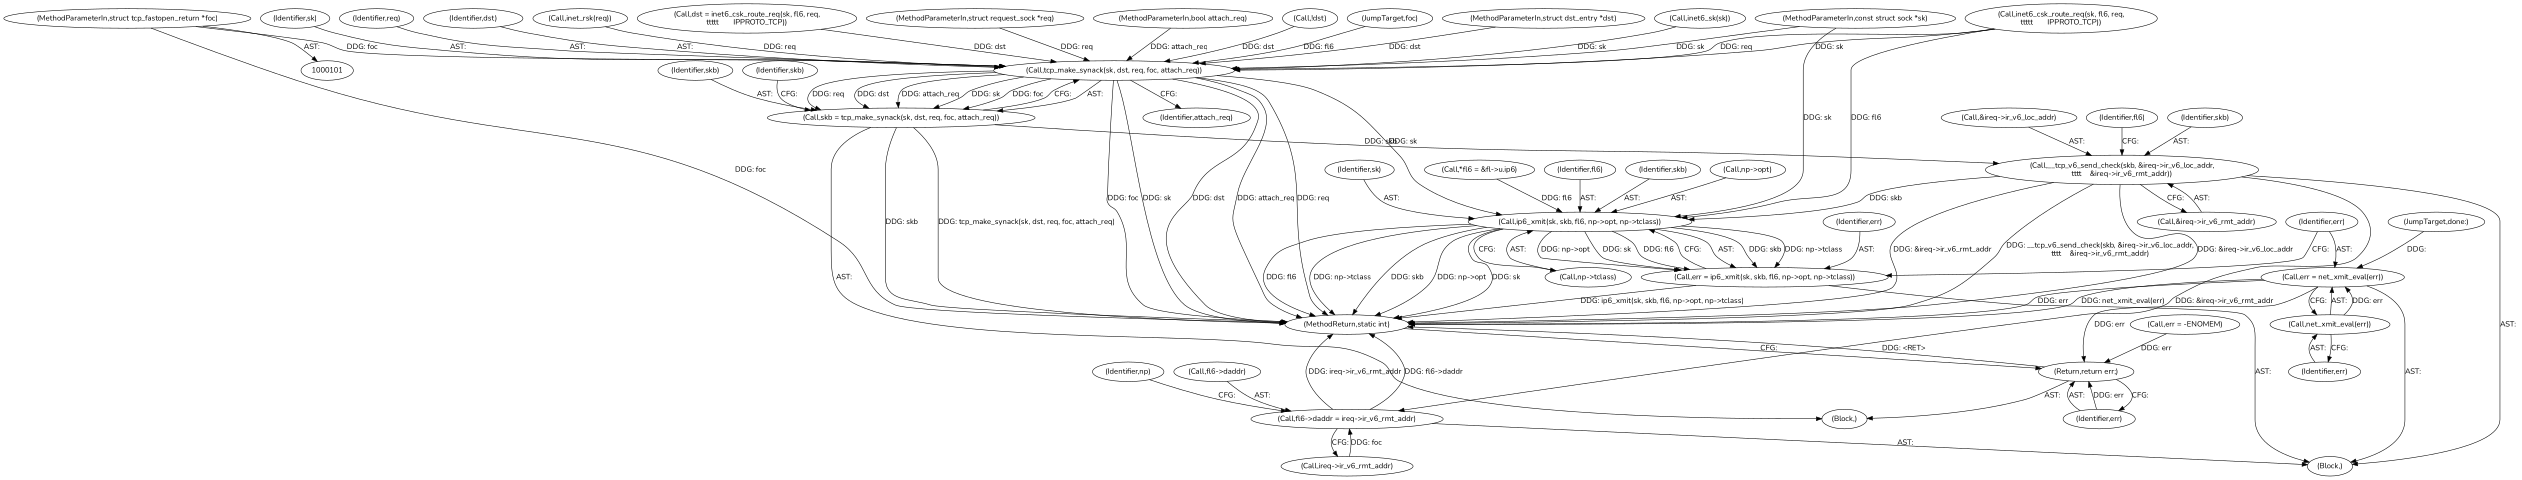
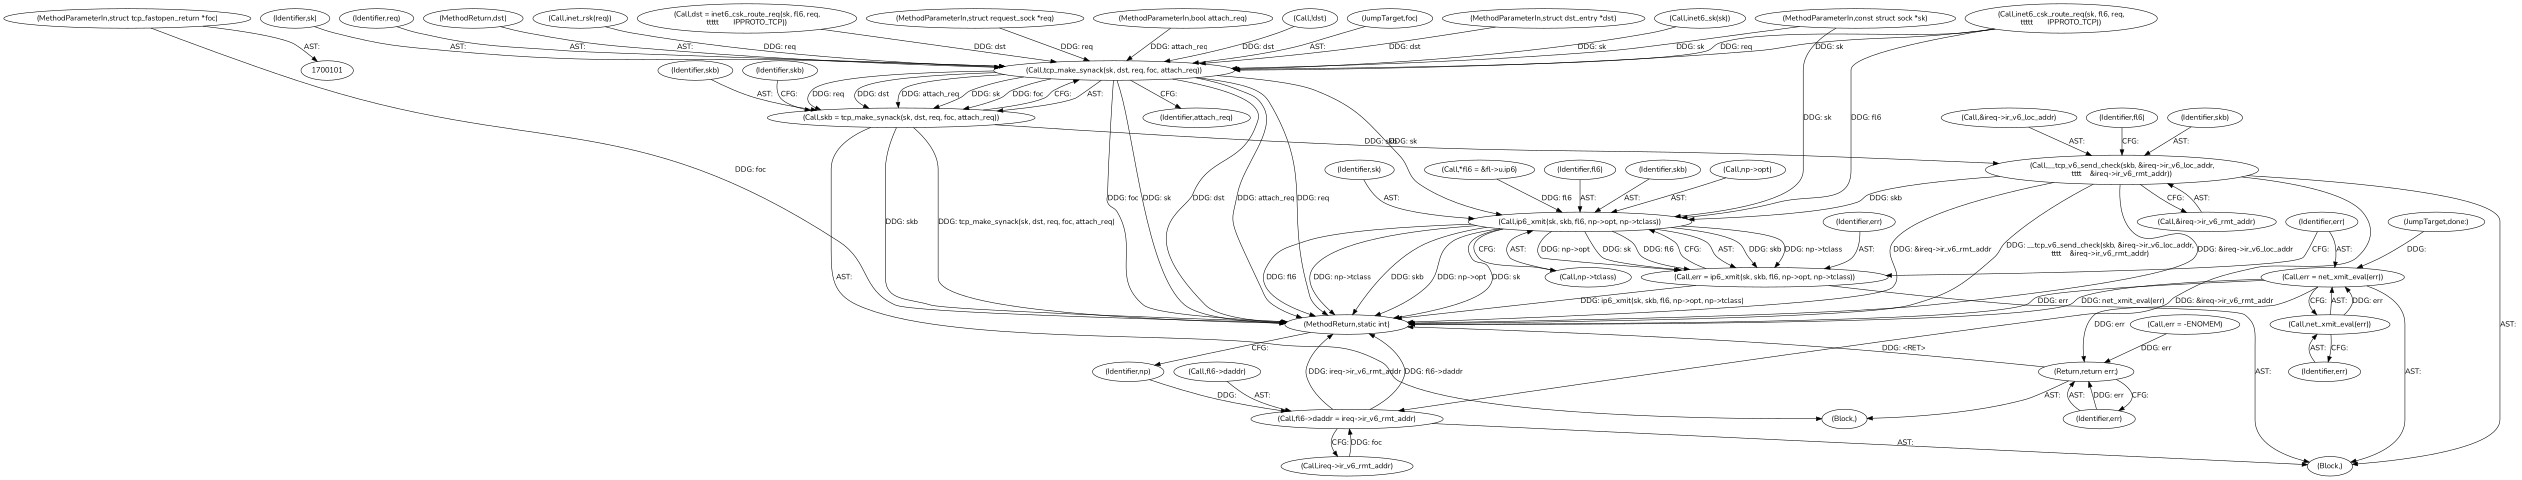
node "(Identifier,dst)": label "(Identifier,dst)" -> "(MethodReturn,dst)"
edge "(JumpTarget,foc)" -> "(Call,tcp_make_synack(sk, dst, req, foc, attach_req))": label "DDG: fl6" -> "AST: "
edge "(MethodParameterIn,struct tcp_fastopen_return *foc)" -> "(Call,tcp_make_synack(sk, dst, req, foc, attach_req))": removed, label "DDG: foc"
node "1000101": label "1000101" -> "1700101"
edge "(MethodReturn,static int)" -> "(Return,return err;)": now "(MethodReturn,static int)" -> "(Identifier,np)"
edge "(Identifier,np)" -> "(Call,fl6->daddr = ireq->ir_v6_rmt_addr)": label "CFG: " -> "DDG: "
